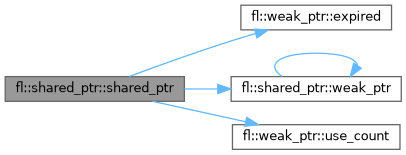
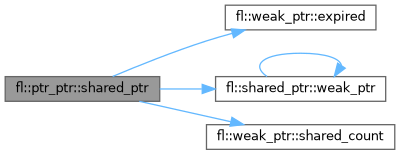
node "fl::shared_ptr::shared_ptr": label "fl::shared_ptr::shared_ptr" -> "fl::ptr_ptr::shared_ptr"
node "fl::weak_ptr::use_count": label "fl::weak_ptr::use_count" -> "fl::weak_ptr::shared_count"
